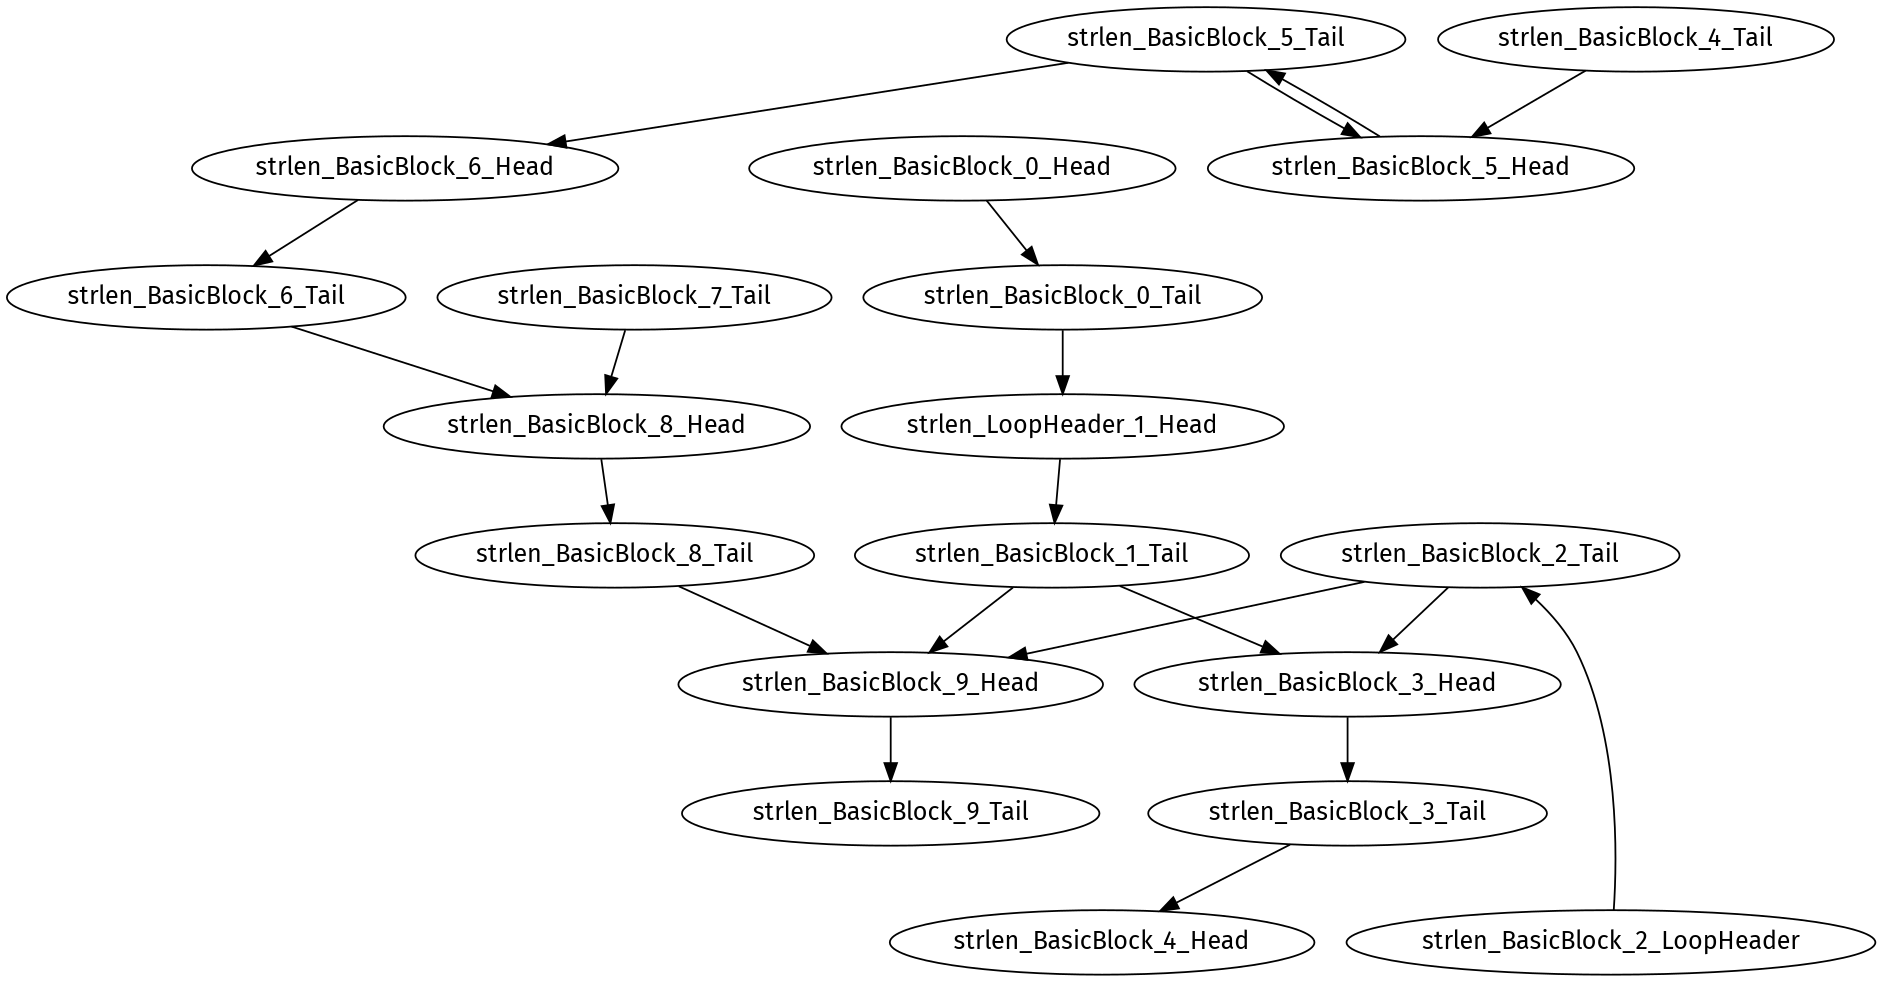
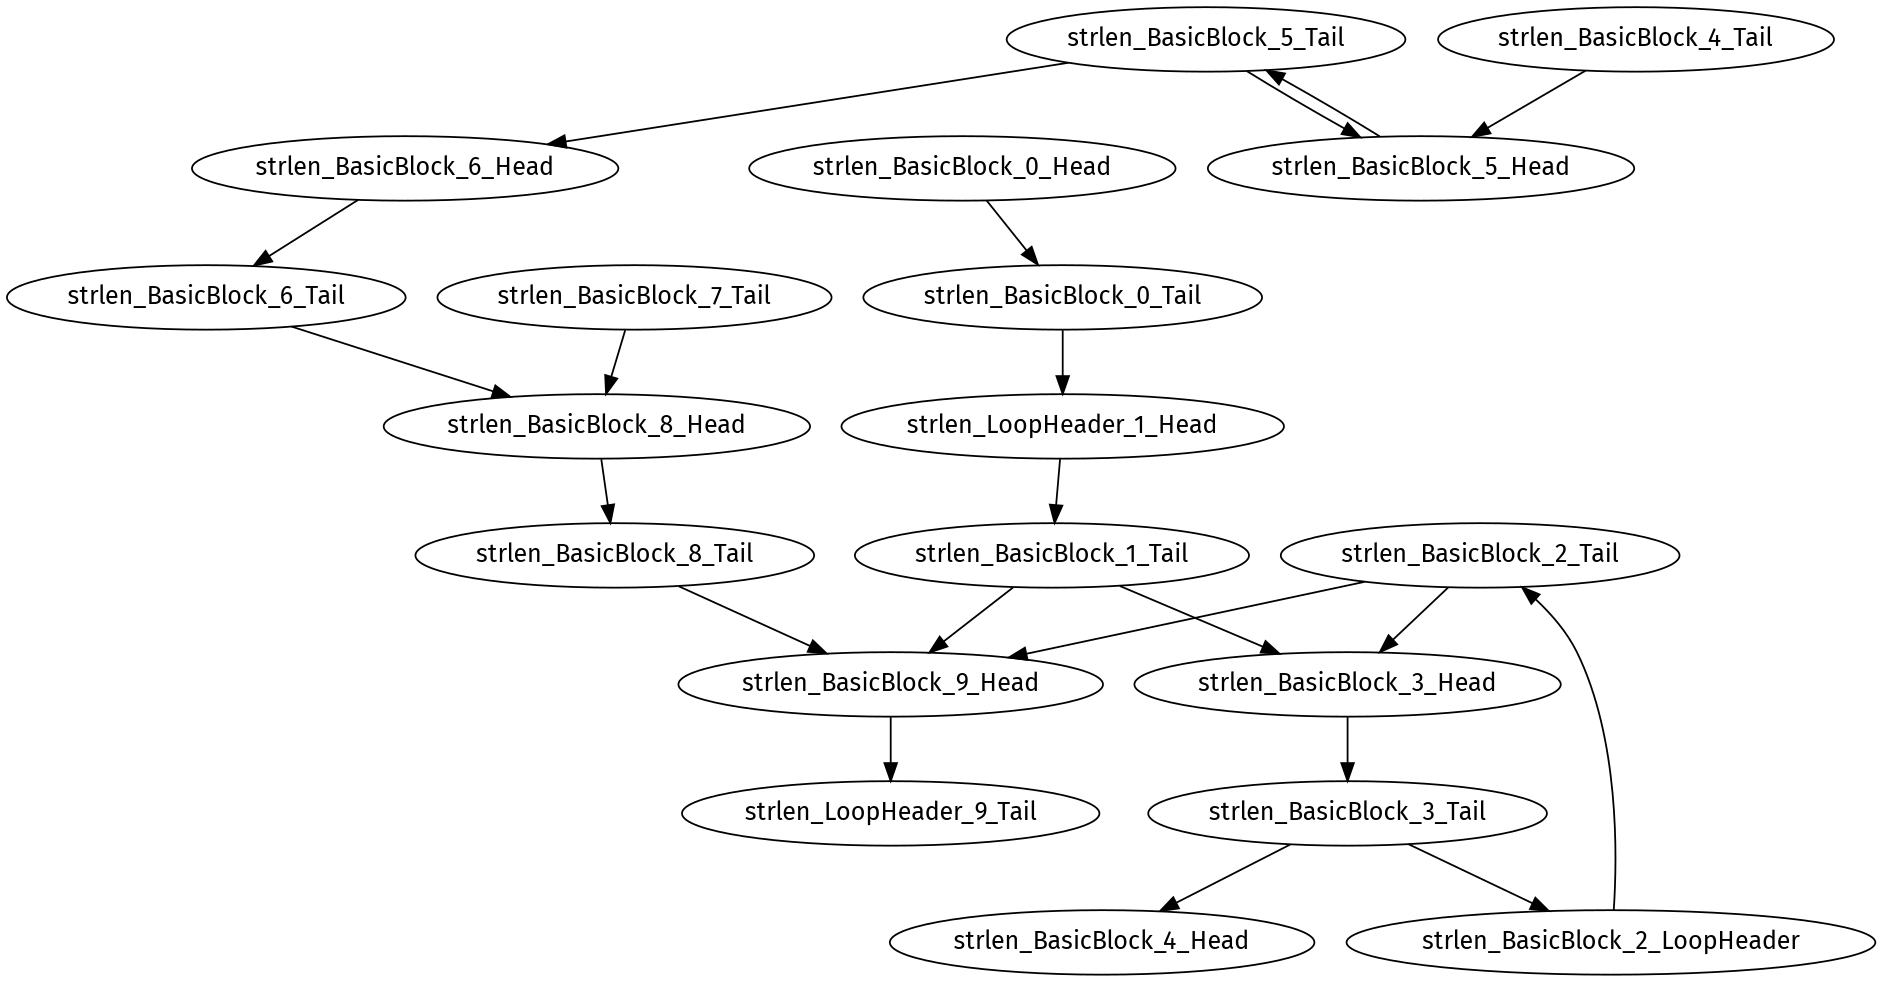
node "strlen_BasicBlock_9_Tail": label "strlen_BasicBlock_9_Tail" -> "strlen_LoopHeader_9_Tail"
edge "strlen_BasicBlock_3_Tail" -> "strlen_BasicBlock_2_LoopHeader": added
